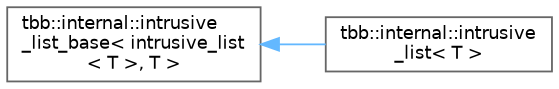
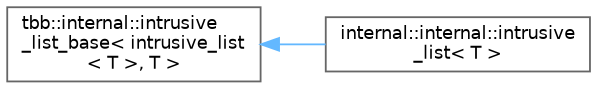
node "tbb::internal::intrusive _list< T >": label "tbb::internal::intrusive _list< T >" -> "internal::internal::intrusive _list< T >"
